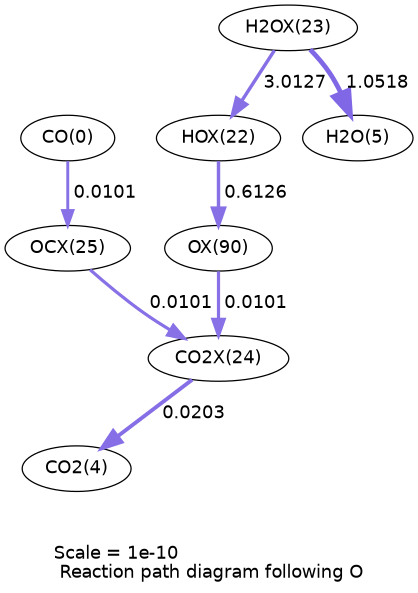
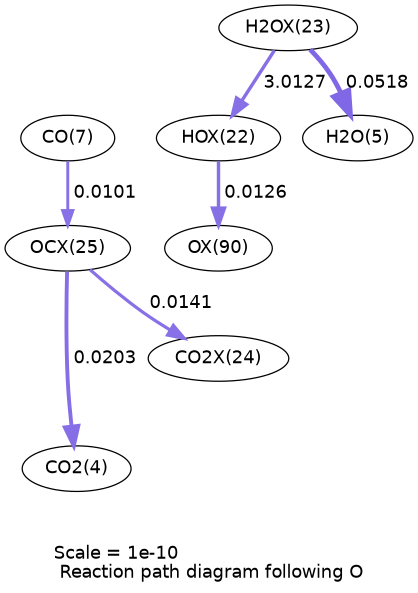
edge "H2OX(23)" -> "H2O(5)": label " 1.0518" -> " 0.0518"
node "CO(0)": label "CO(0)" -> "CO(7)"
edge "HOX(22)" -> "OX(90)": label " 0.6126" -> " 0.0126"
edge "OX(90)" -> "CO2X(24)": removed, label "0.0101"
edge "OCX(25)" -> "CO2X(24)": label " 0.0101" -> " 0.0141"
edge "CO2X(24)" -> "CO2(4)": now "OCX(25)" -> "CO2(4)"
